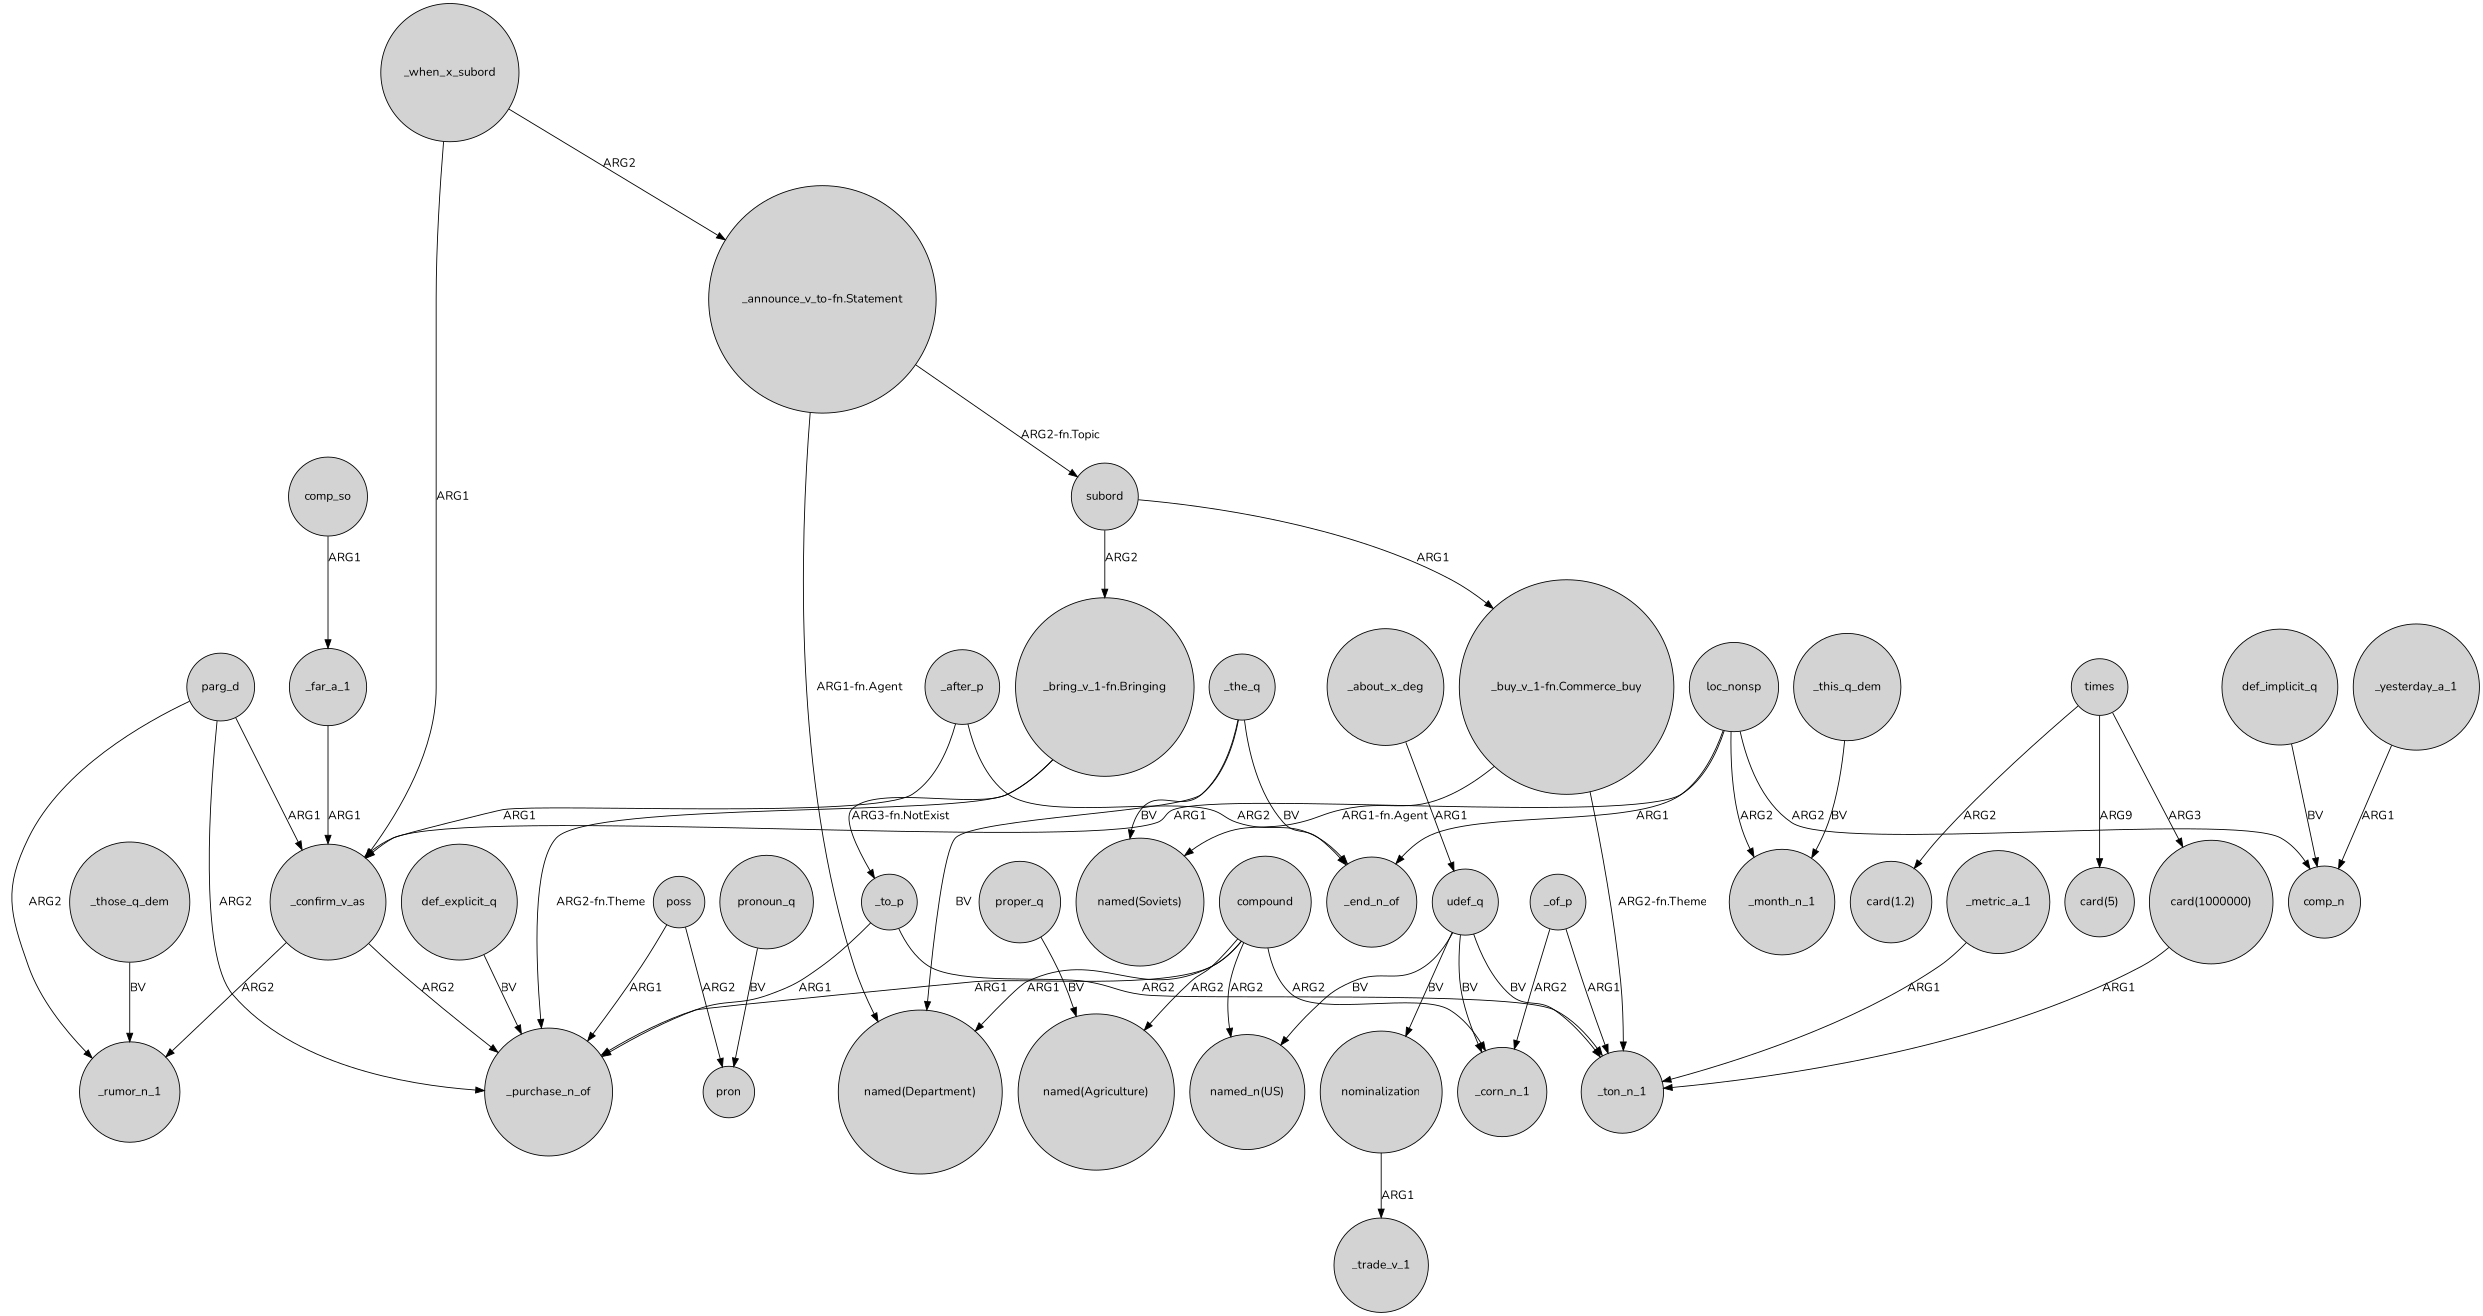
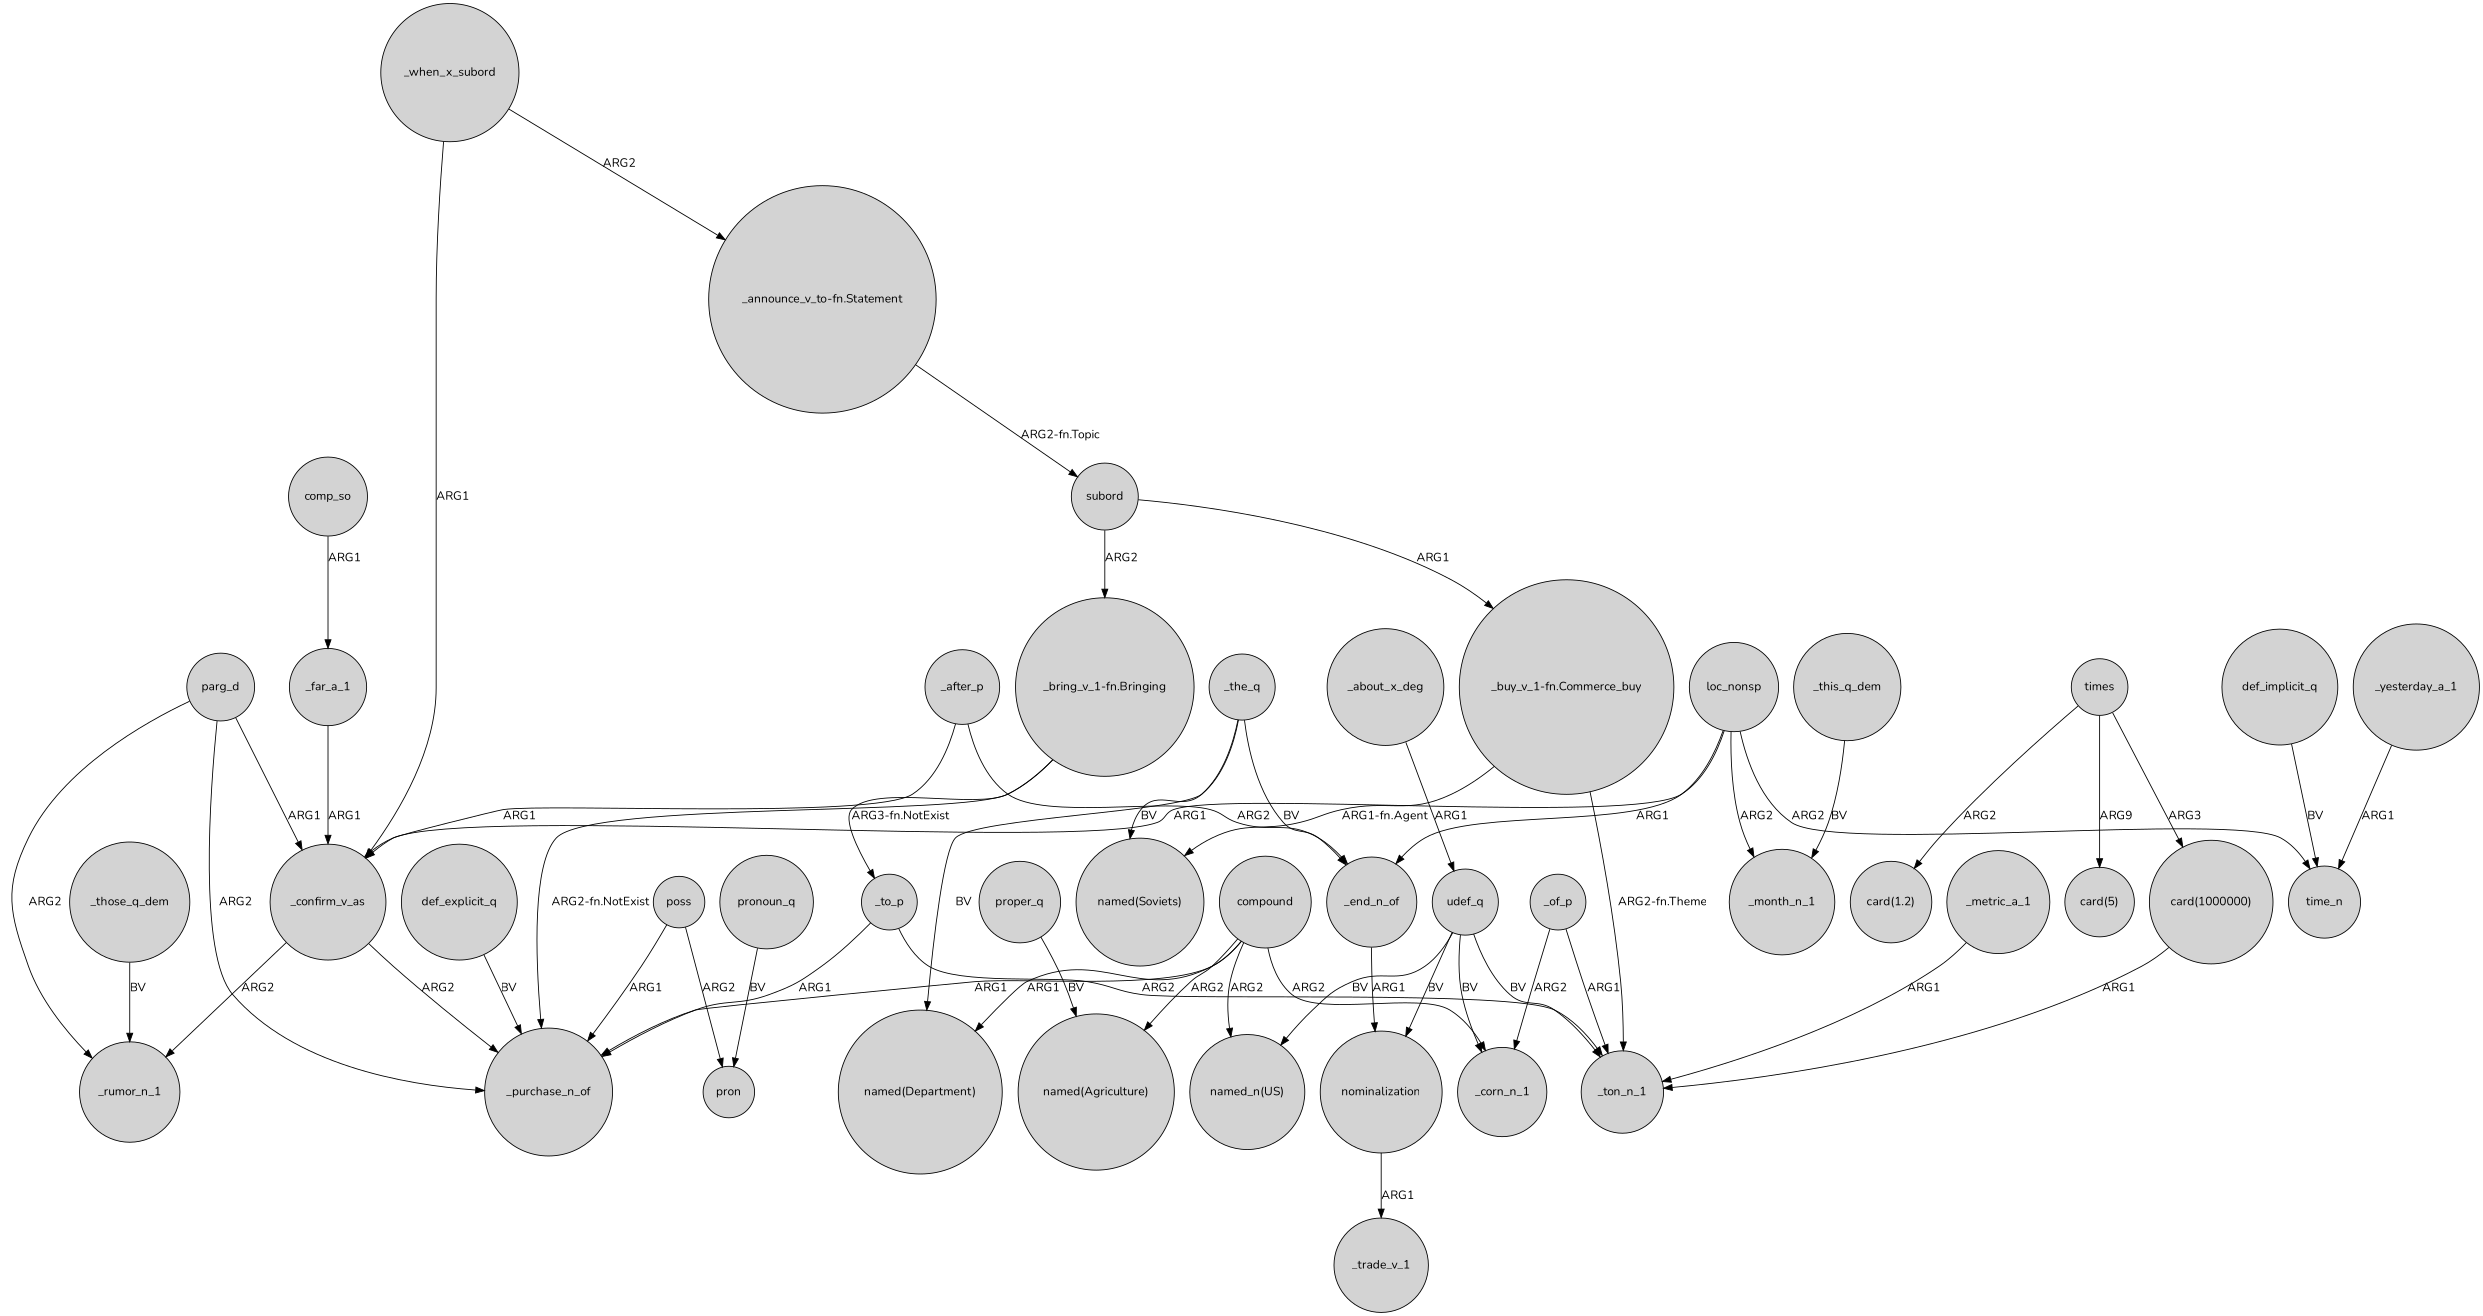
edge "_announce_v_to-fn.Statement" -> "named(Department)": removed, label "ARG1-fn.Agent"
edge "_bring_v_1-fn.Bringing" -> "_purchase_n_of": label "ARG2-fn.Theme" -> "ARG2-fn.NotExist"
node "comp_n": label "comp_n" -> "time_n"
edge "_end_n_of" -> "nominalization": added, label "ARG1"
